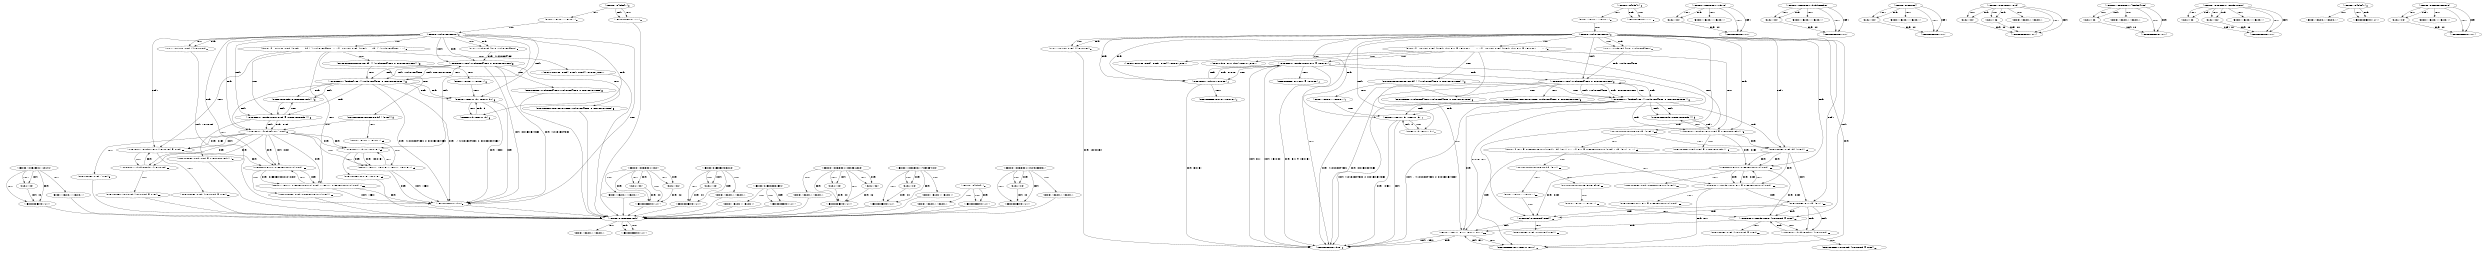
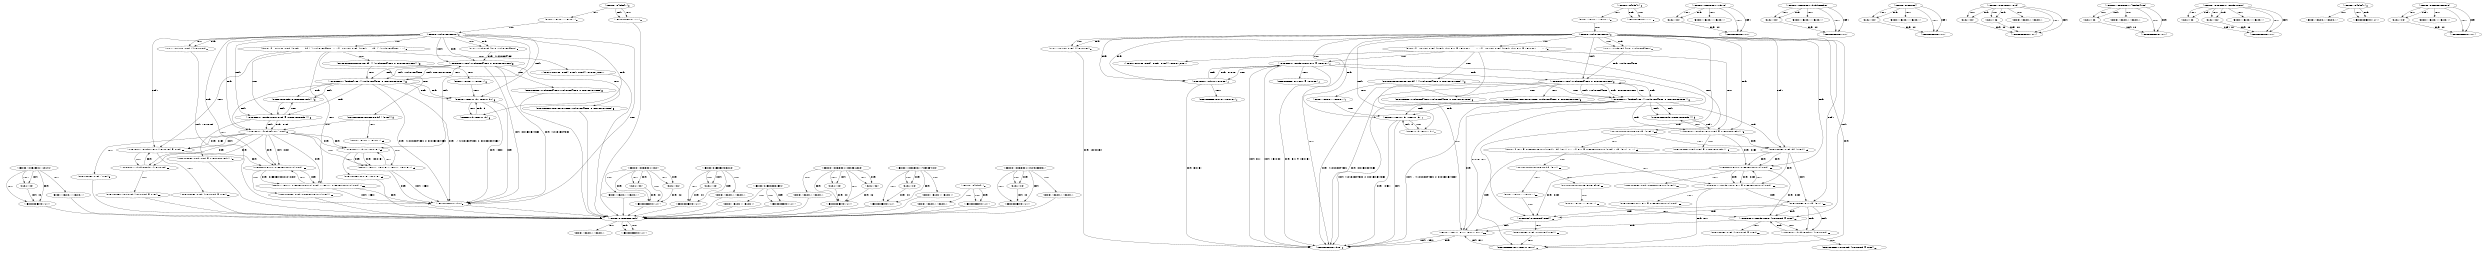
node "<(LOCAL,int err: int)<SUB>4</SUB>>": removed
edge "(RETURN,return err;,return err;)" -> "(IDENTIFIER,err,return err;)": now "(IDENTIFIER,cred,put_cred(cred))" -> "(IDENTIFIER,err,return err;)"
